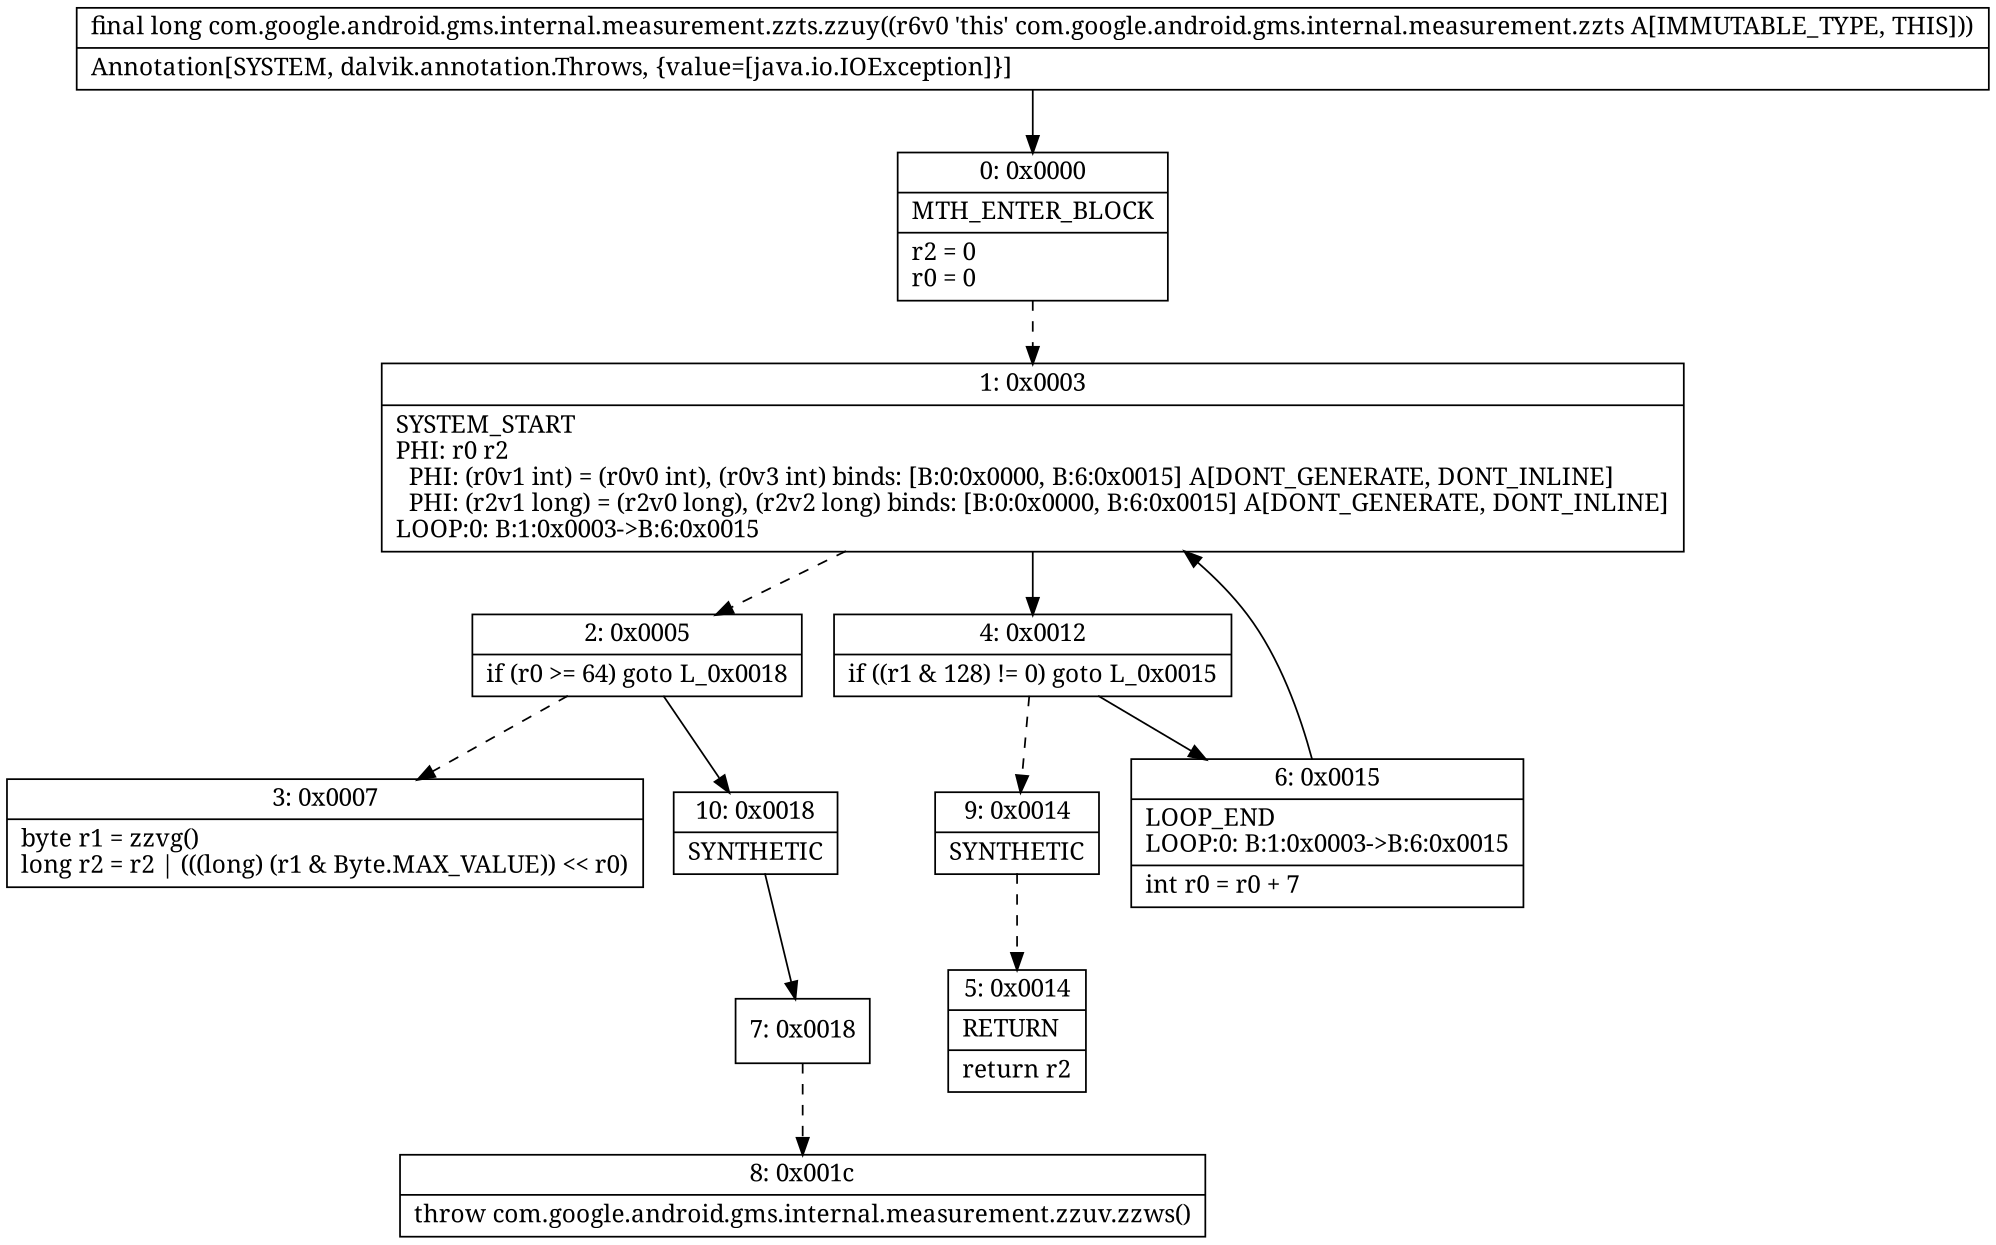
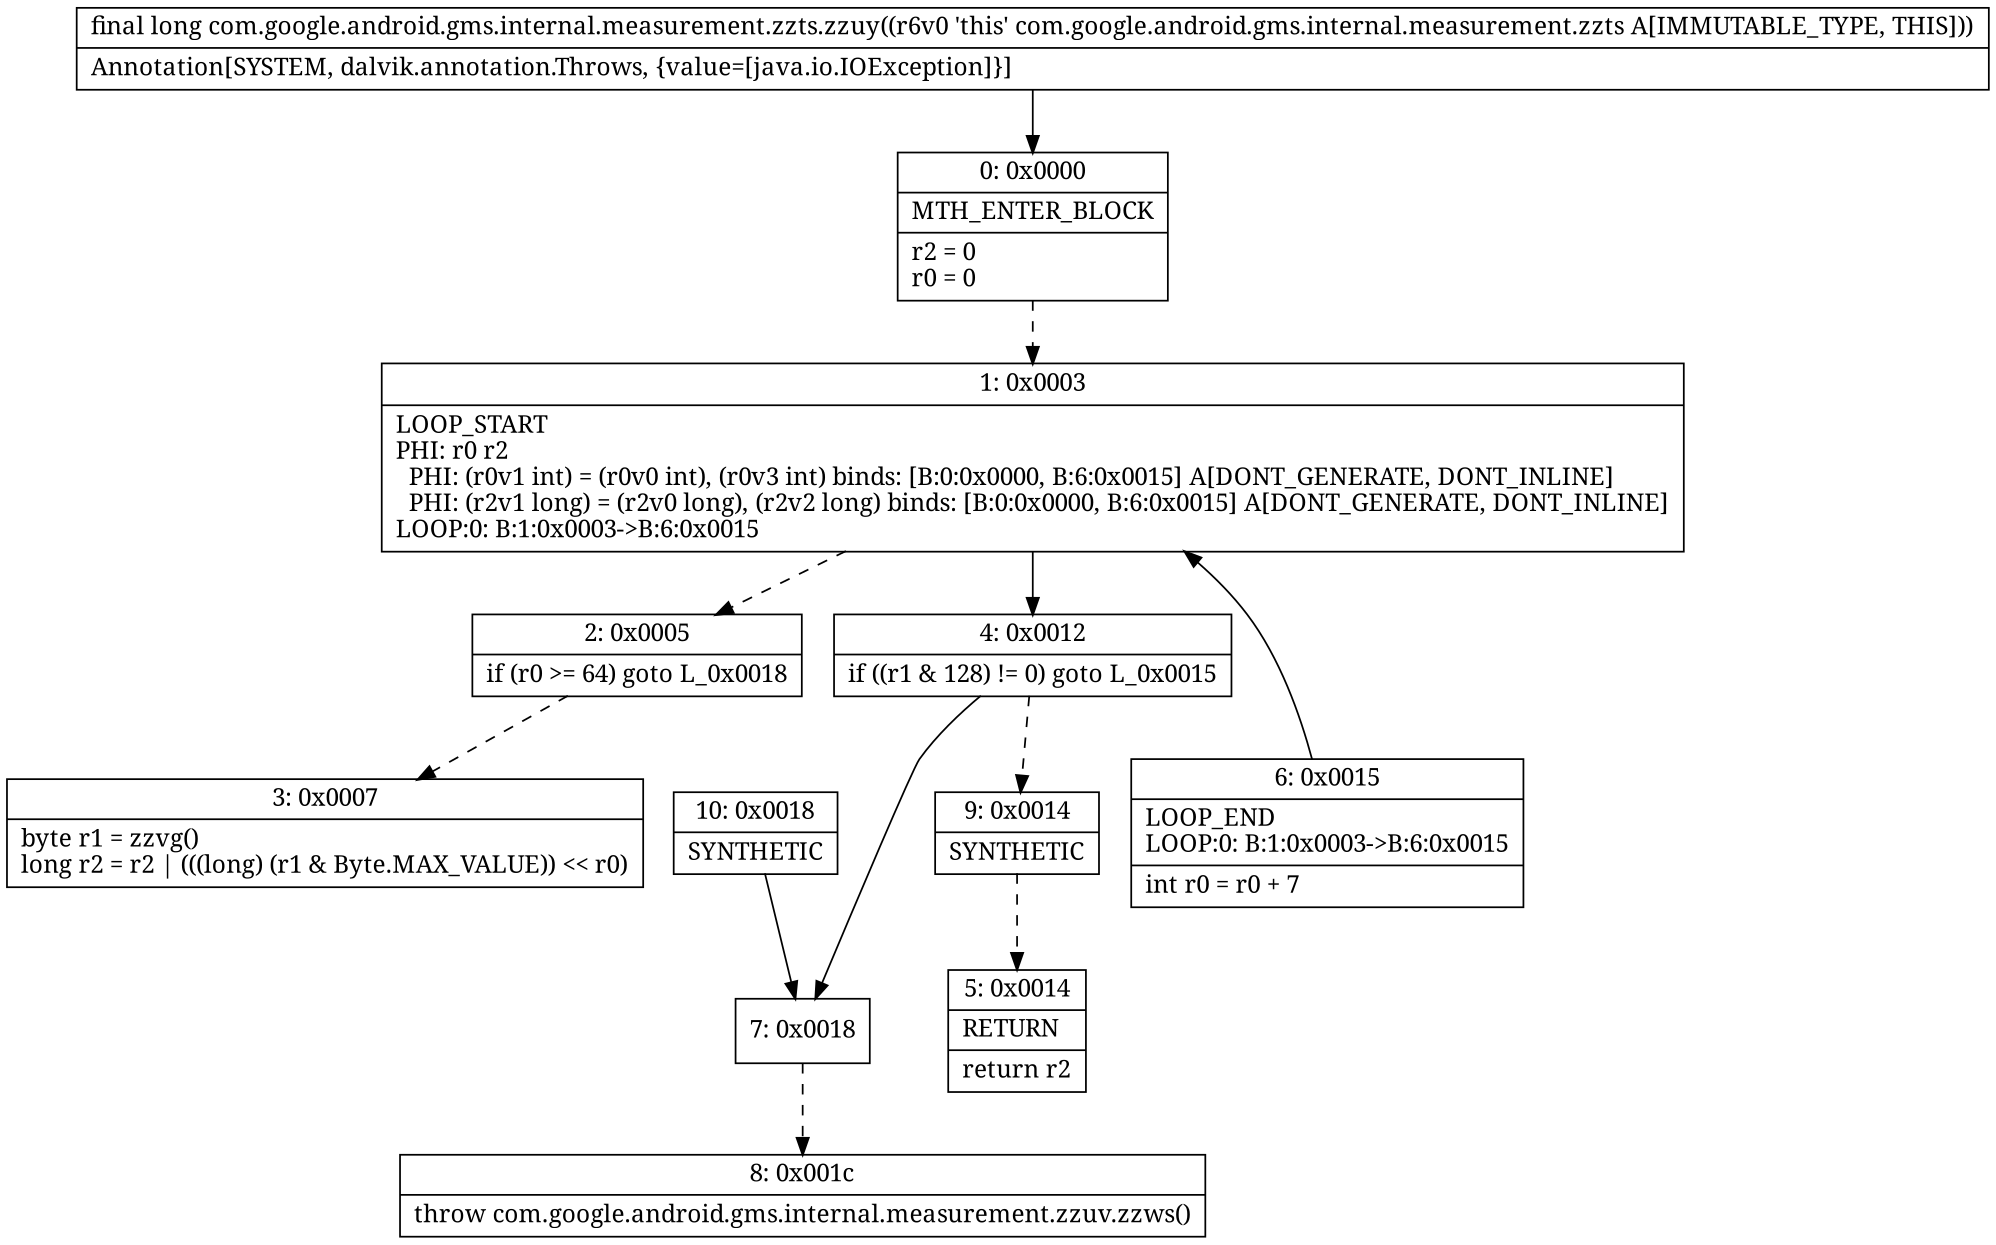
node "1: 0x0003": text "SYSTEM_START" -> "LOOP_START"
edge "4: 0x0012" -> "6: 0x0015": now "4: 0x0012" -> "7: 0x0018"
edge "2: 0x0005" -> "10: 0x0018": removed
